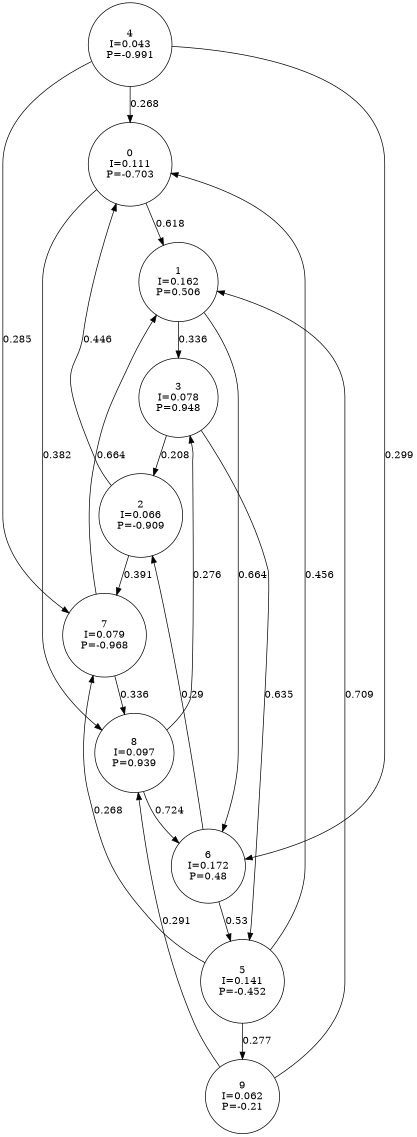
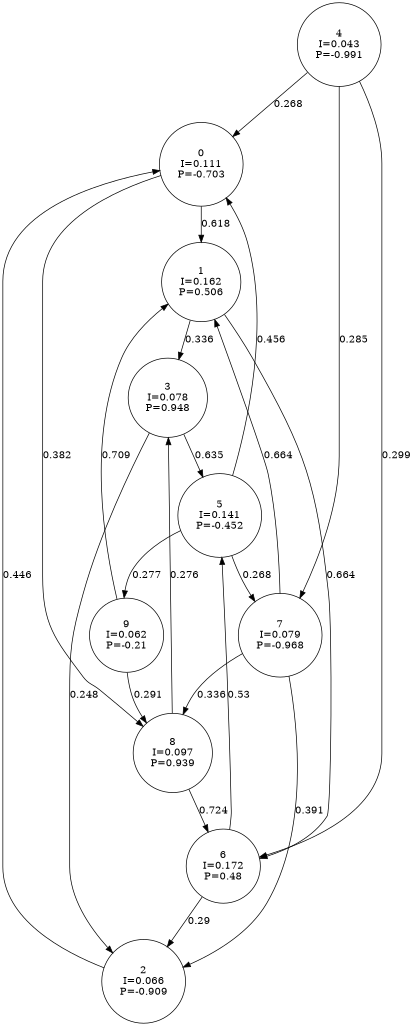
edge "3 I=0.078 P=0.948" -> "2 I=0.066 P=-0.909": label "0.208" -> "0.248"
edge "2 I=0.066 P=-0.909" -> "7 I=0.079 P=-0.968": reversed
